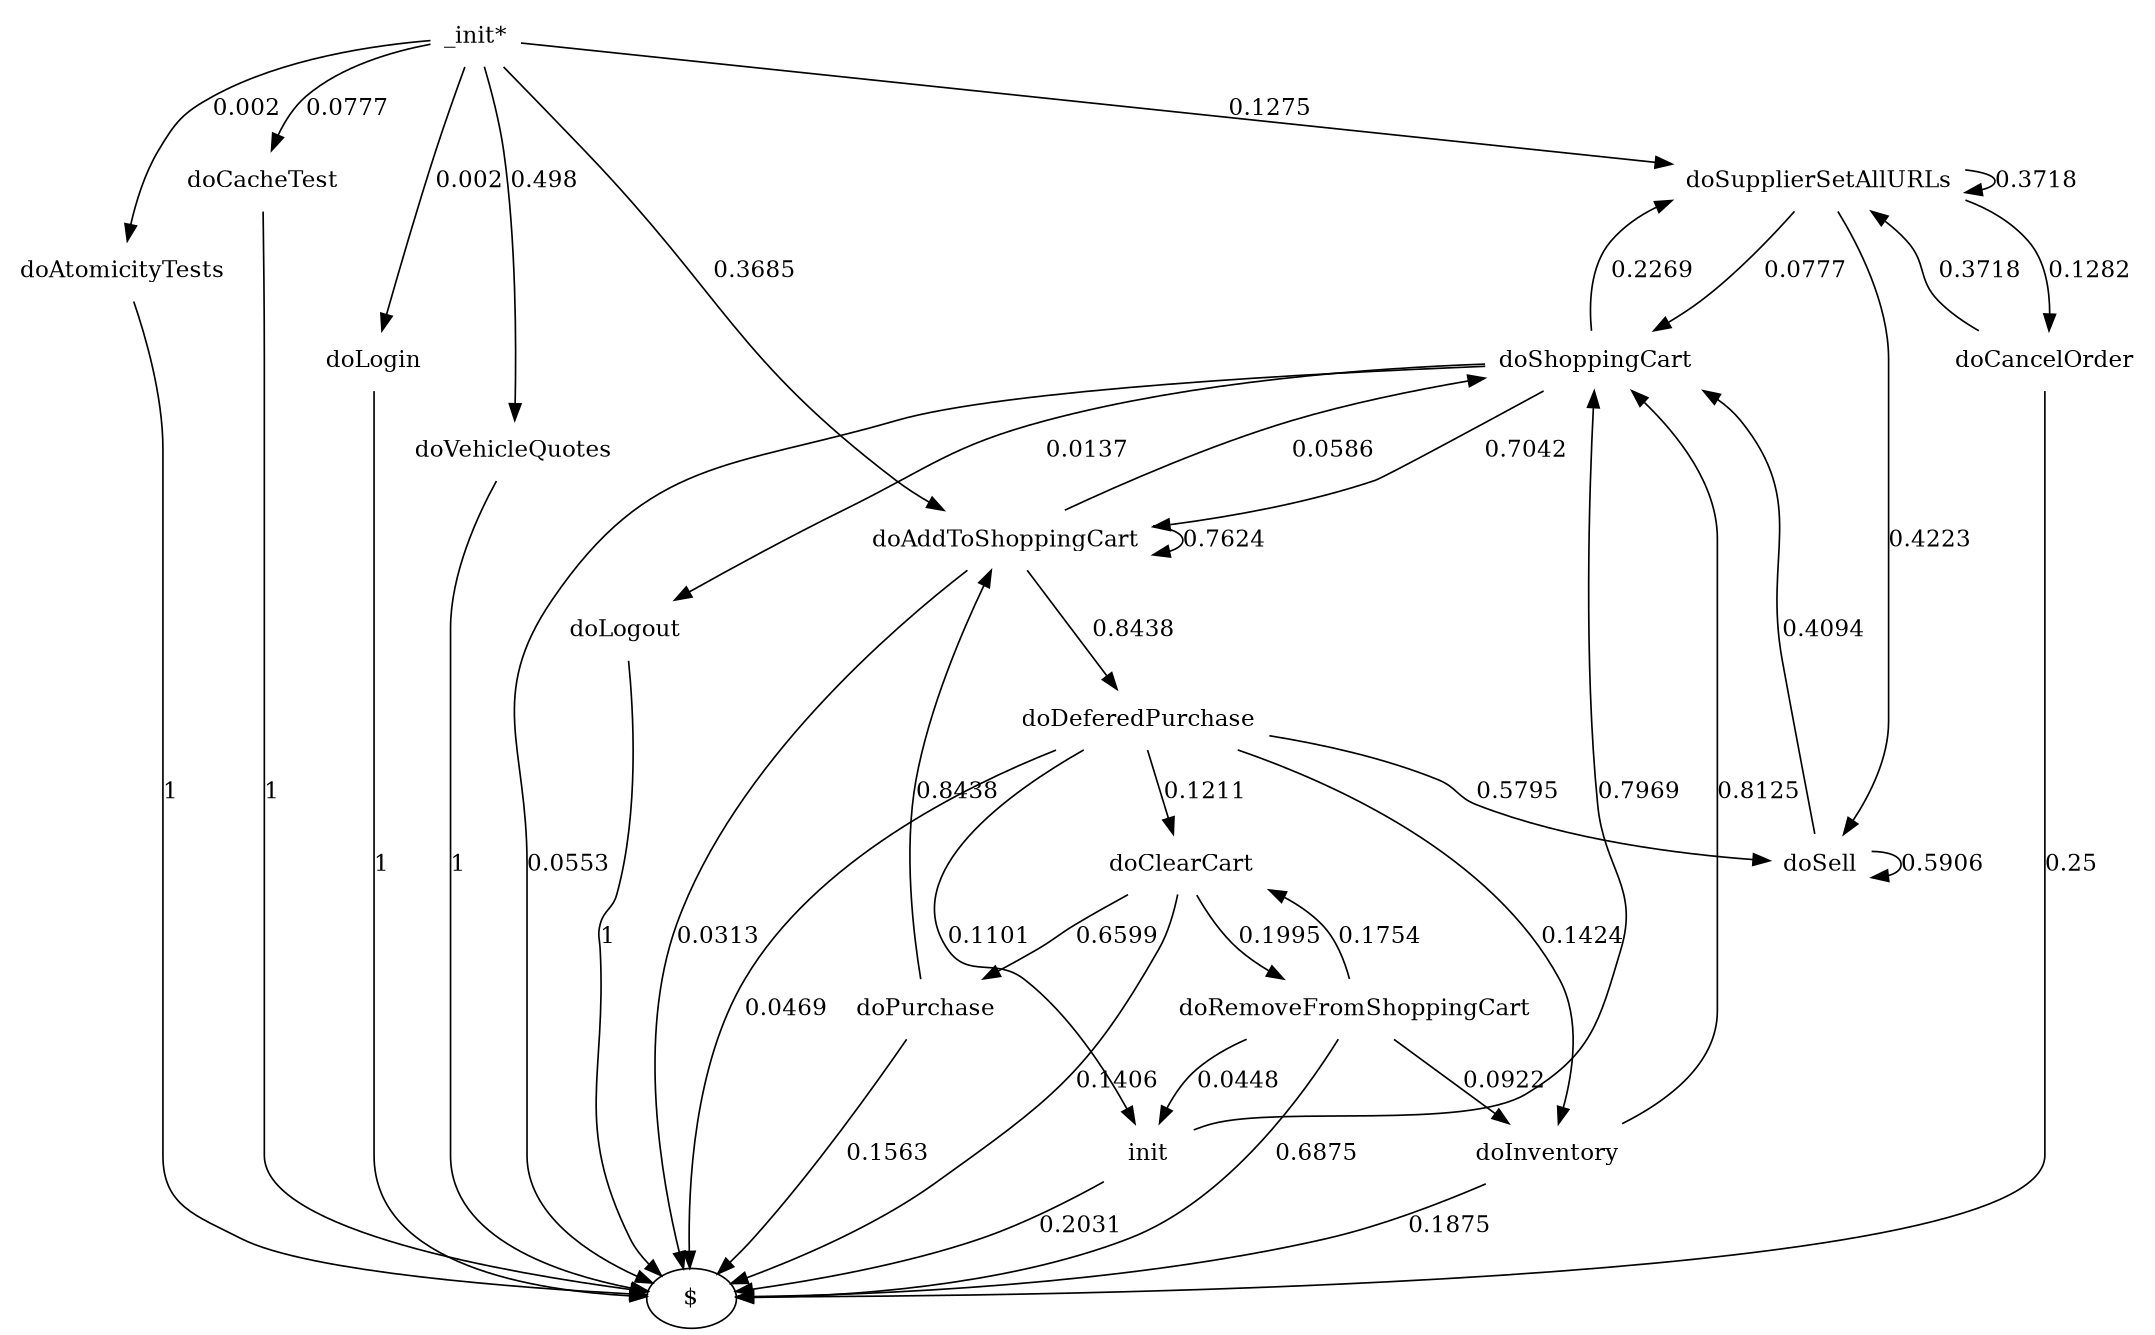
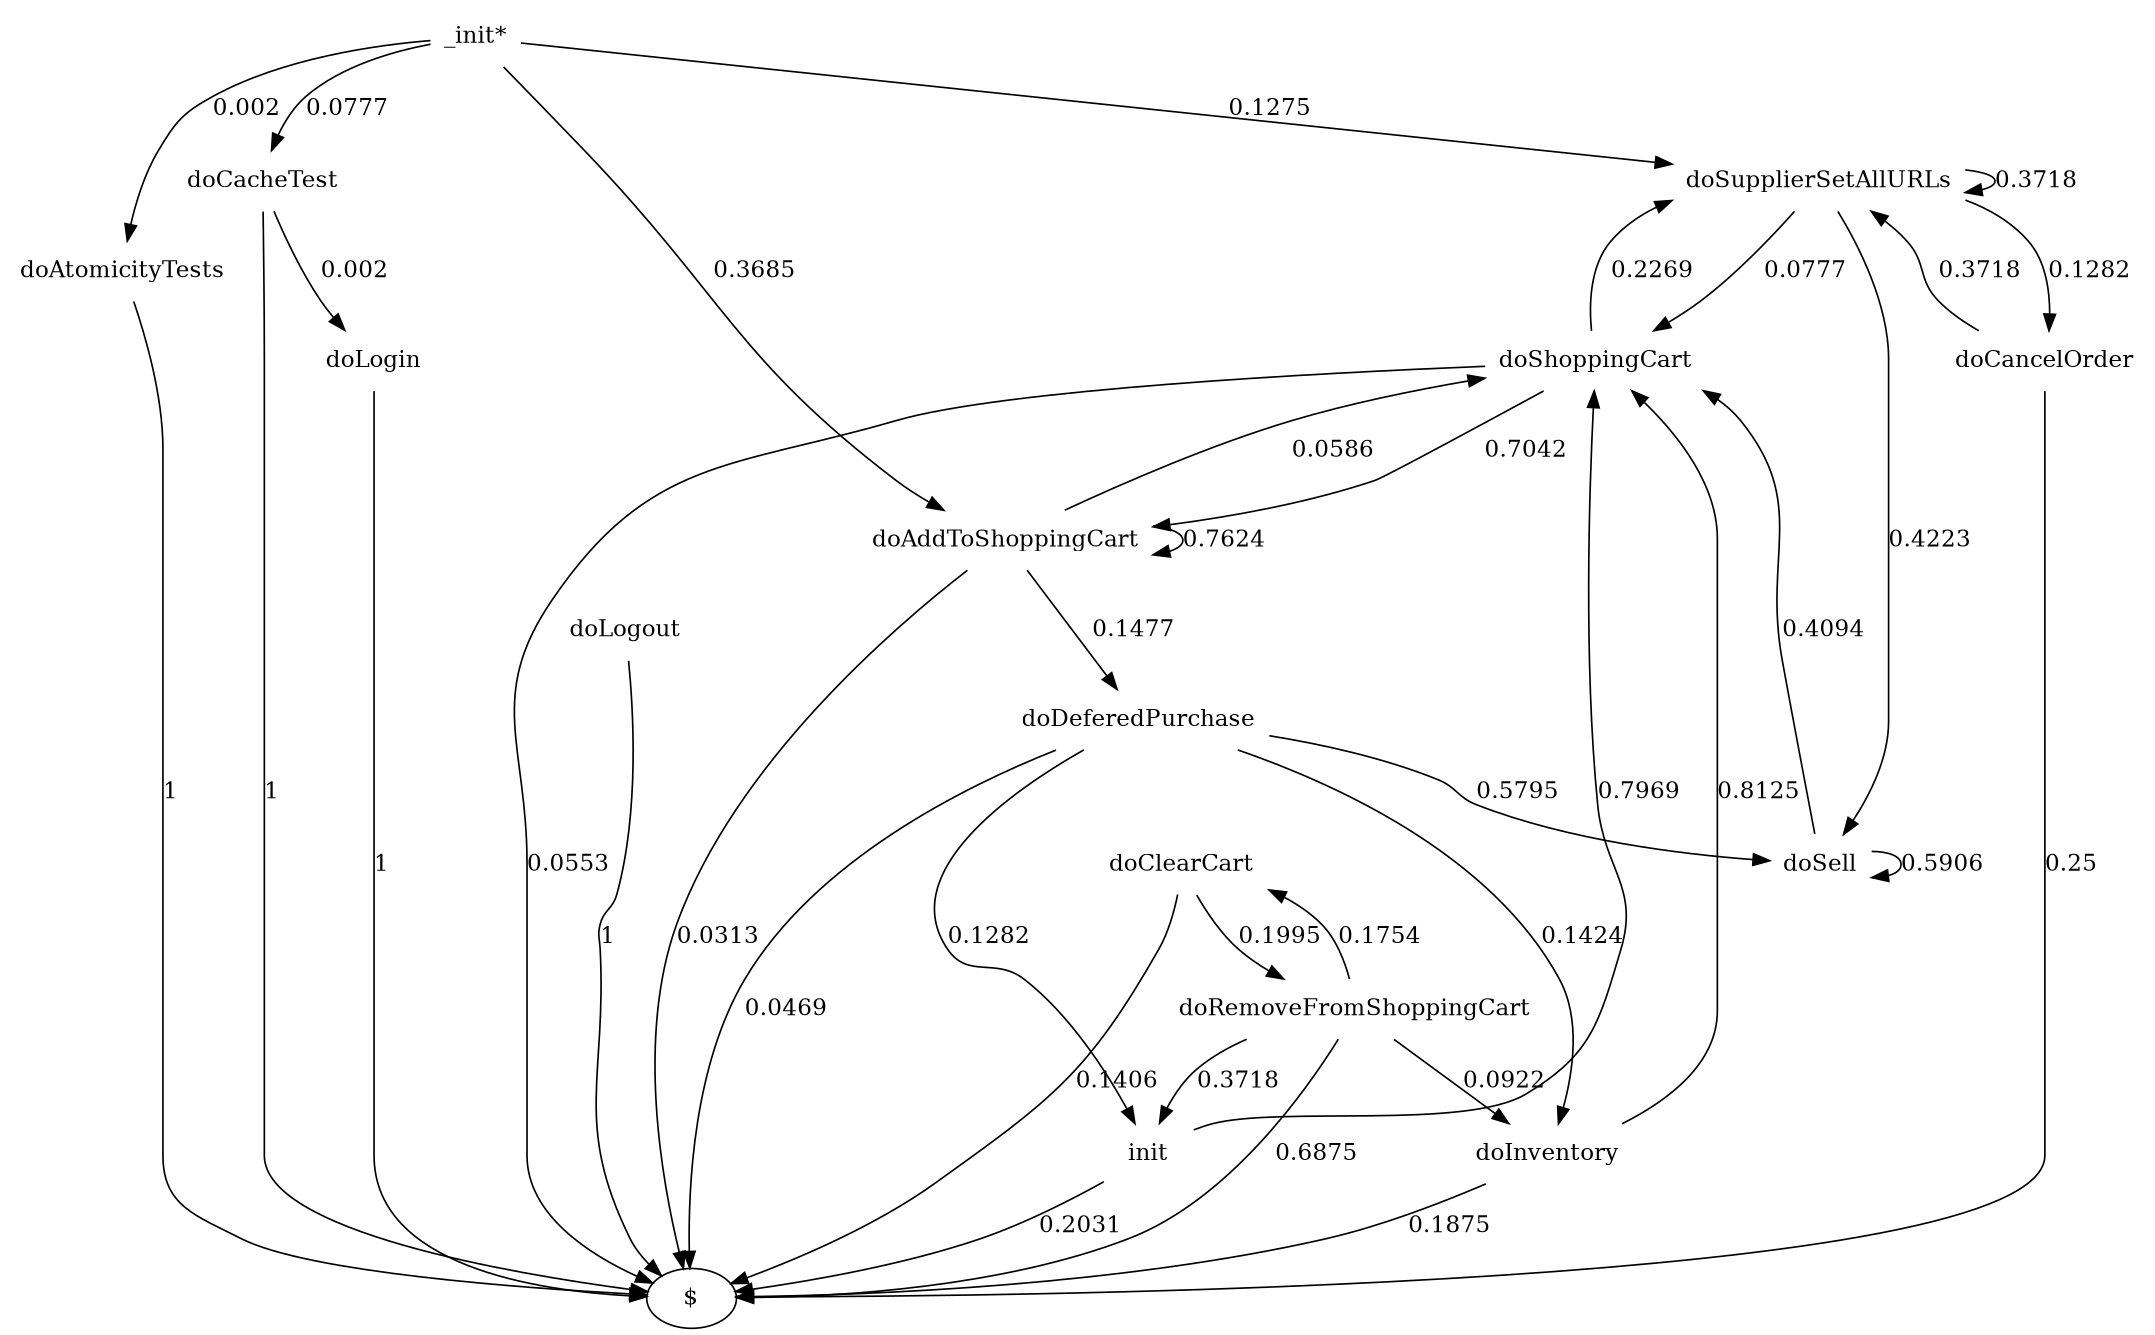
edge "_init*" -> "doLogin": now "doCacheTest" -> "doLogin"
edge "doShoppingCart" -> "doLogout": removed, label "0.0137"
node "doVehicleQuotes": removed
edge "doAddToShoppingCart" -> "doDeferedPurchase": label "0.8438" -> "0.1477"
edge "doDeferedPurchase" -> "doClearCart": removed, label "0.1211"
edge "doDeferedPurchase" -> "init": label "0.1101" -> "0.1282"
node "doPurchase": removed
edge "doRemoveFromShoppingCart" -> "init": label "0.0448" -> "0.3718"
